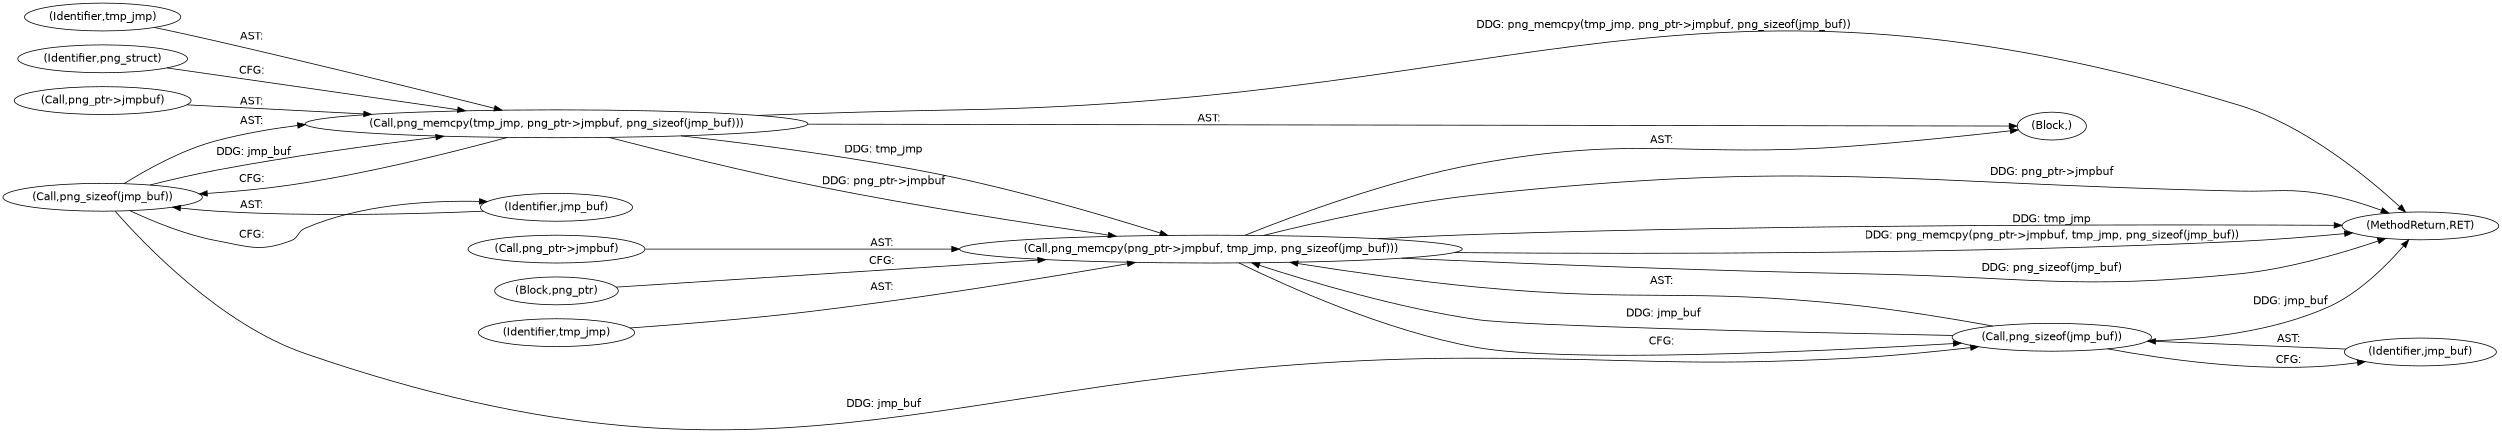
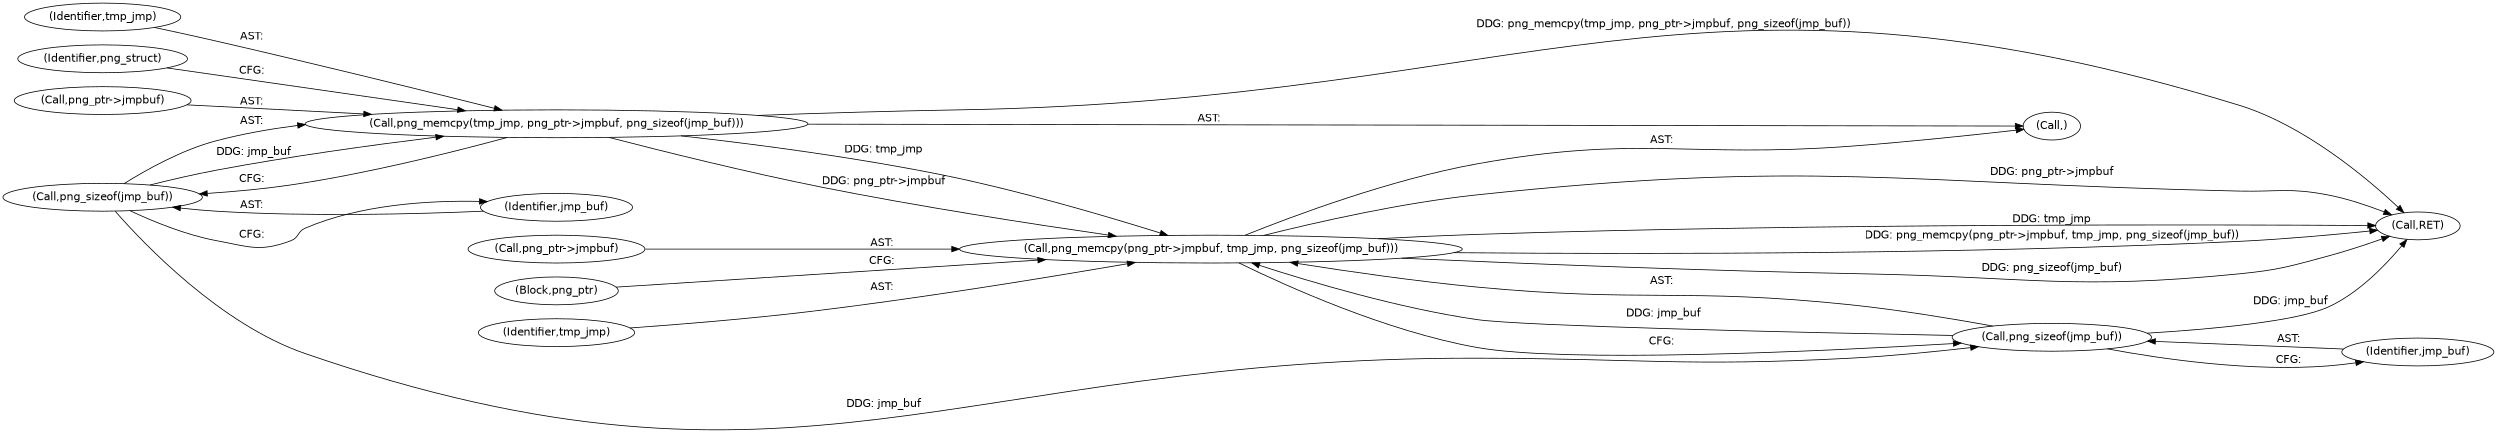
node "(Block,)": label "(Block,)" -> "(Call,)"
node "(MethodReturn,RET)": label "(MethodReturn,RET)" -> "(Call,RET)"
